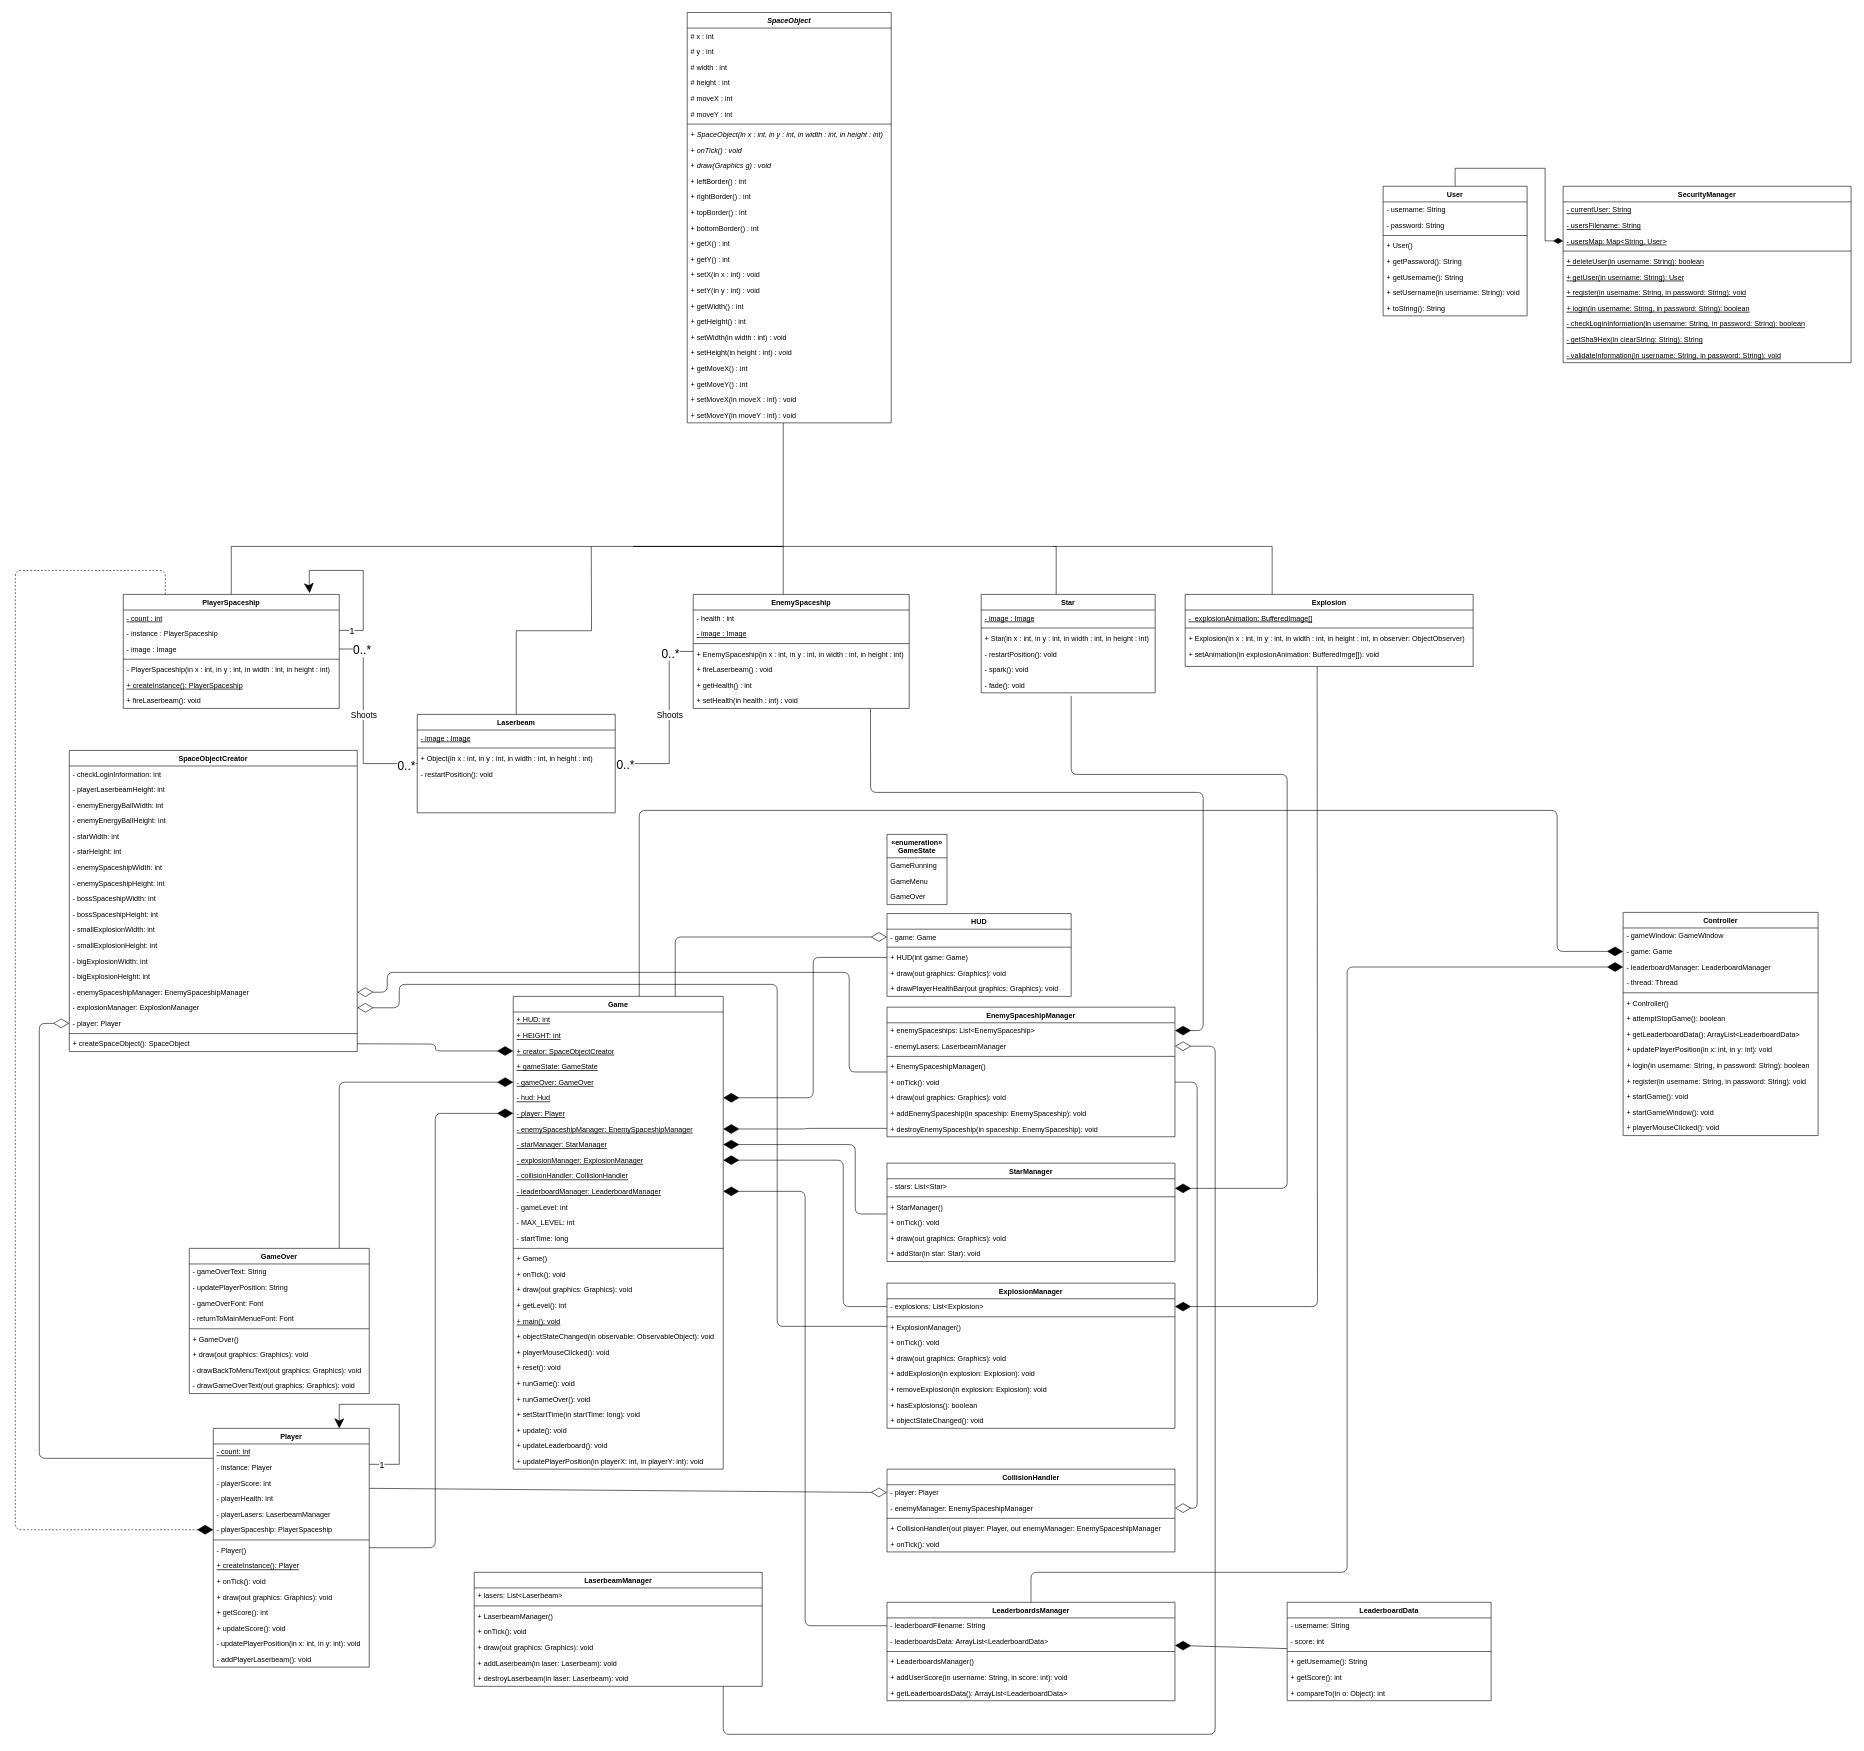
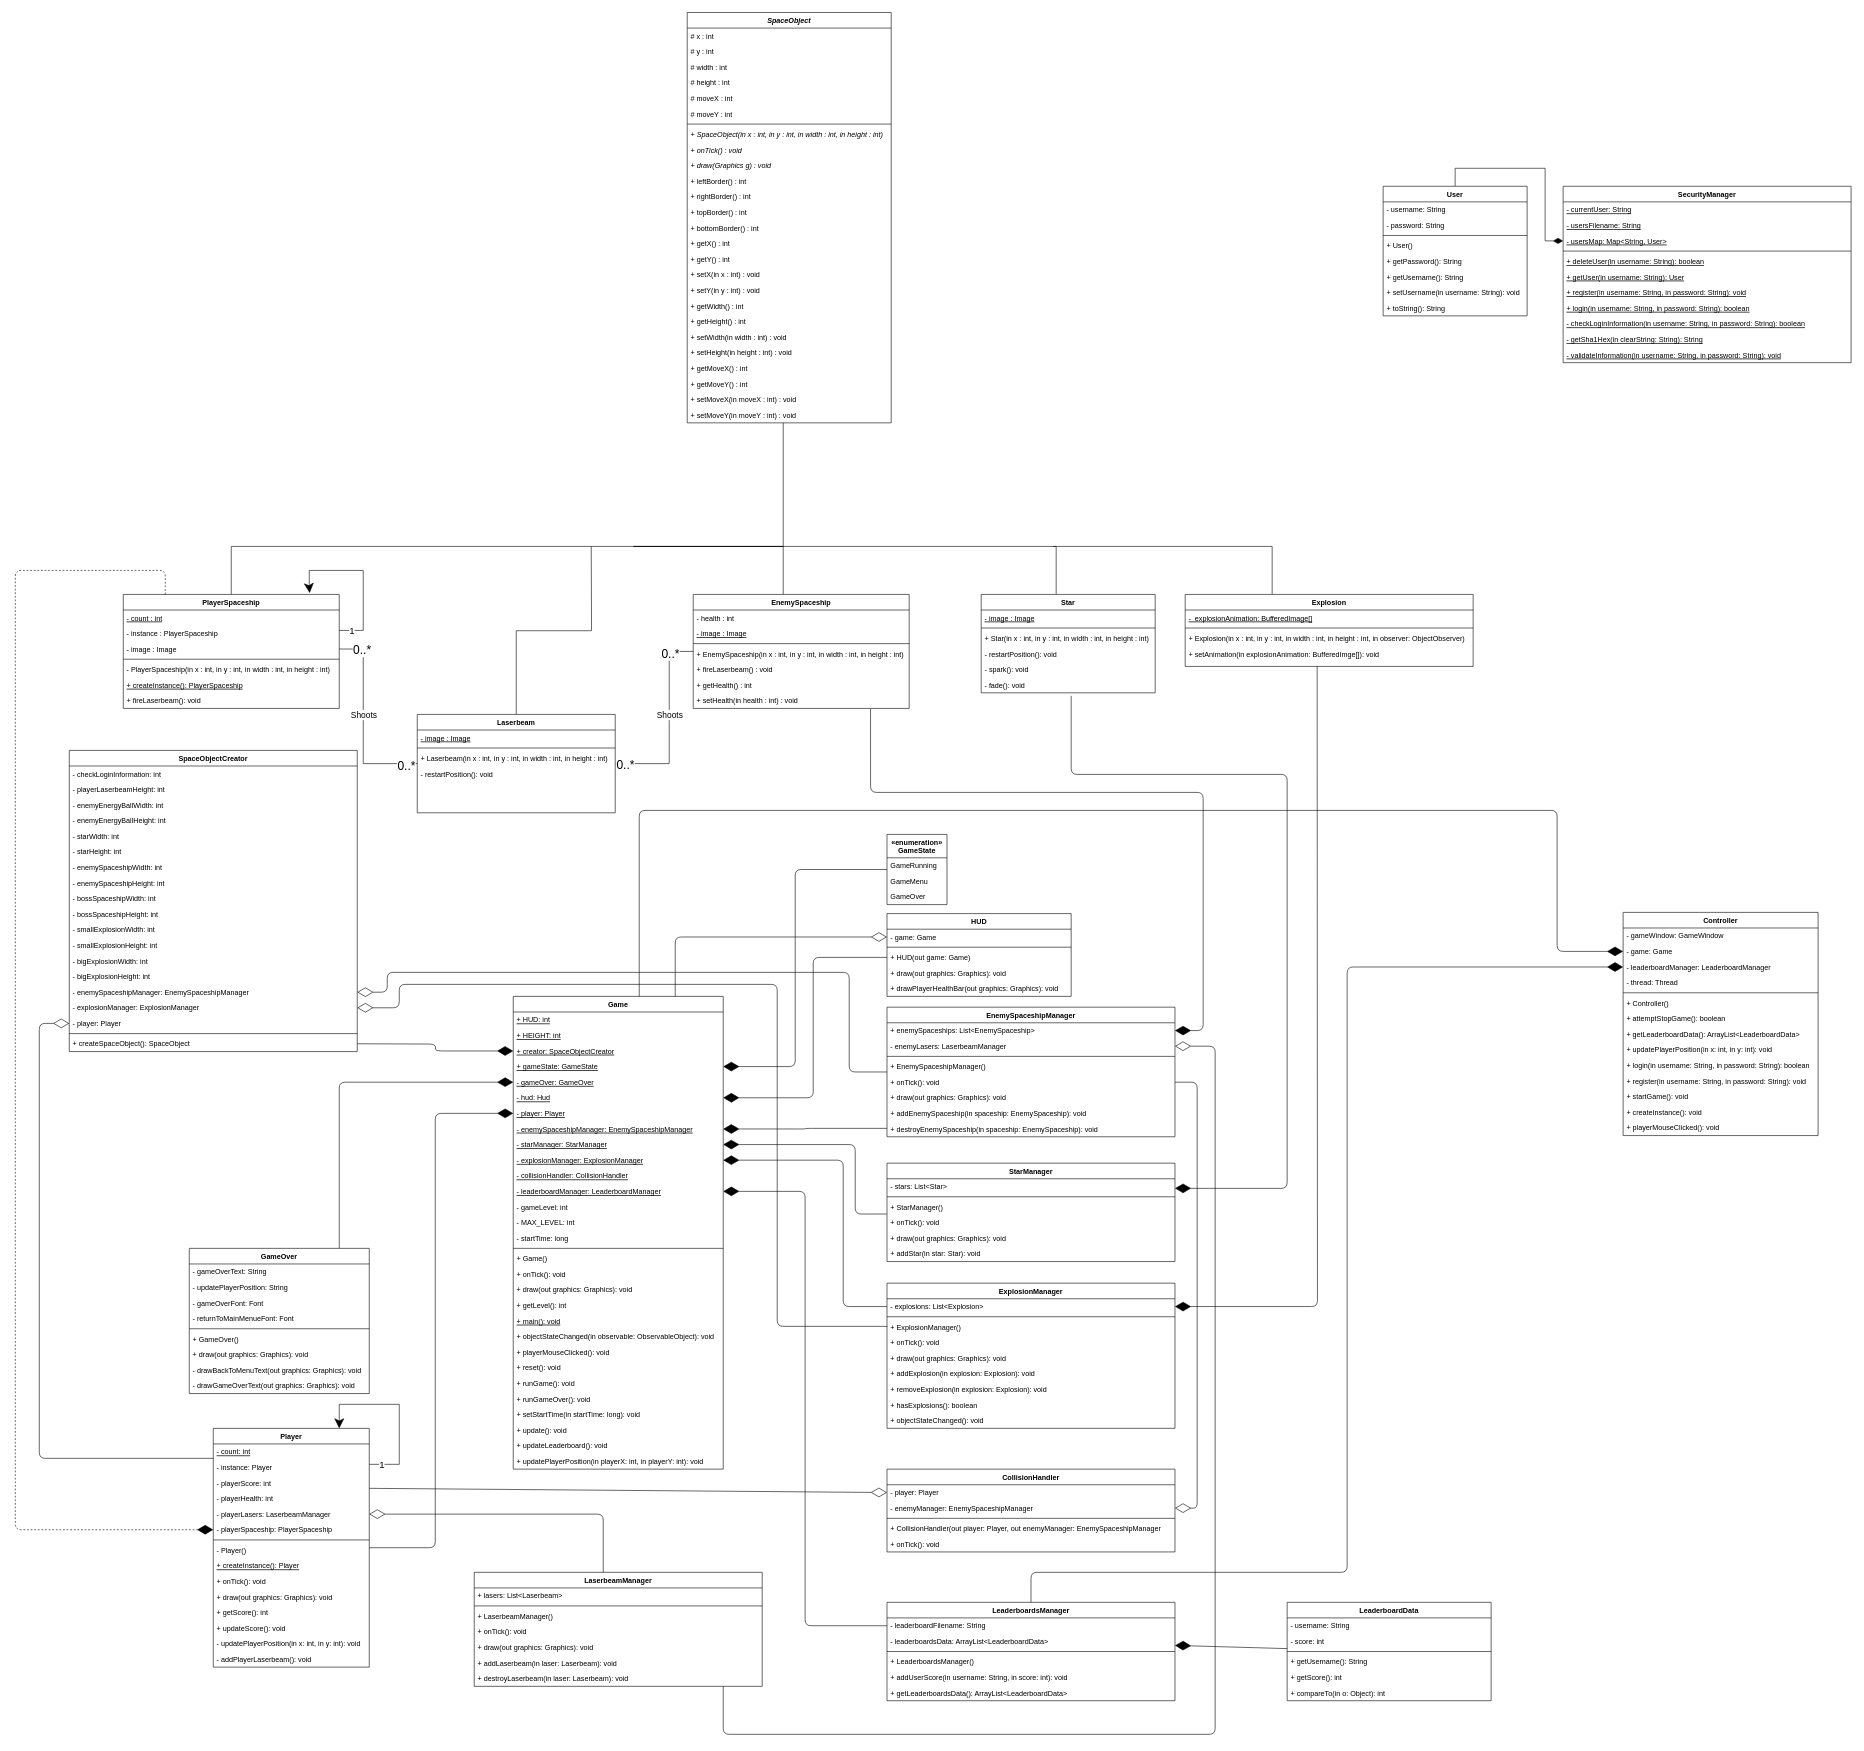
node "- getSha9Hex(in clearString: String): String": label "- getSha9Hex(in clearString: String): String" -> "- getSha1Hex(in clearString: String): String"
node "+ Object(in x : int, in y : int, in width : int, in height : int)": label "+ Object(in x : int, in y : int, in width : int, in height : int)" -> "+ Laserbeam(in x : int, in y : int, in width : int, in height : int)"
edge "«enumeration» GameState" -> "+ gameState: GameState": added
node "+ HUD(int game: Game)": label "+ HUD(int game: Game)" -> "+ HUD(out game: Game)"
node "+ startGameWindow(): void": label "+ startGameWindow(): void" -> "+ createInstance(): void"
edge "LaserbeamManager" -> "- playerLasers: LaserbeamManager": added
